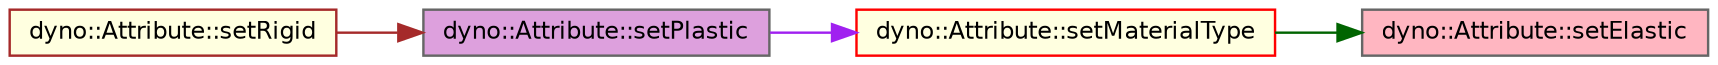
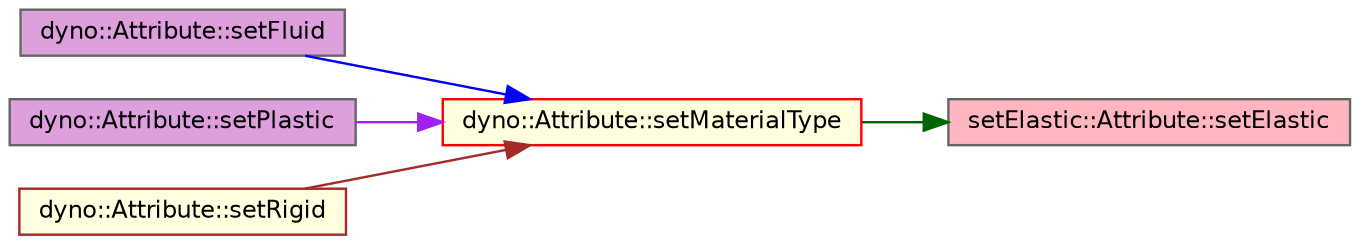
node "dyno::Attribute::setFluid": added
edge "dyno::Attribute::setRigid" -> "dyno::Attribute::setPlastic": now "dyno::Attribute::setRigid" -> "dyno::Attribute::setMaterialType"
node "dyno::Attribute::setElastic": label "dyno::Attribute::setElastic" -> "setElastic::Attribute::setElastic"
